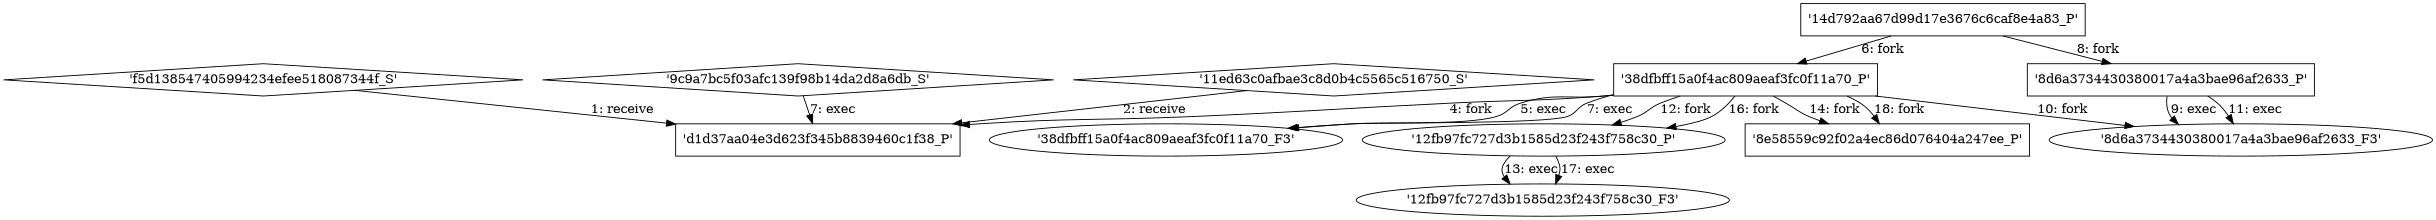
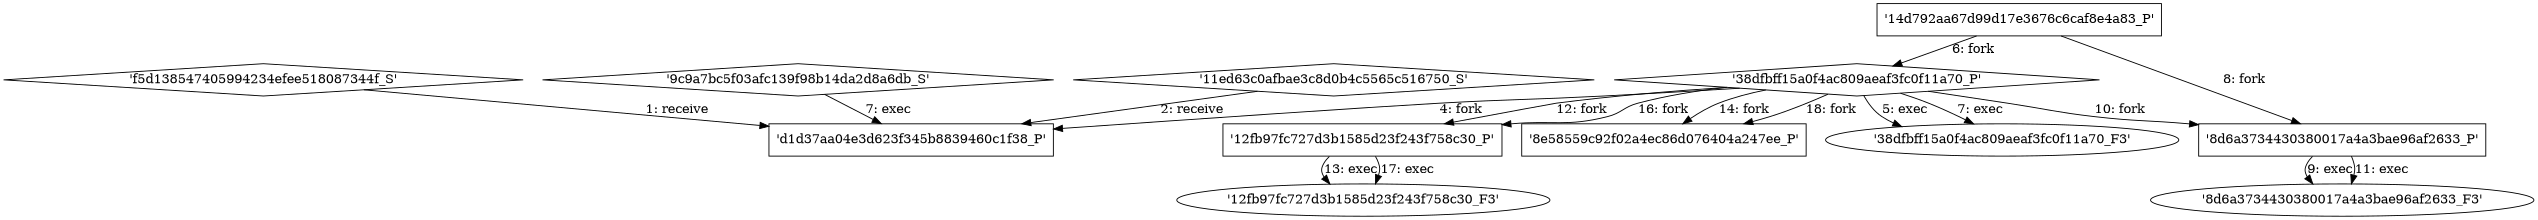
node "'38dfbff15a0f4ac809aeaf3fc0f11a70_P'": shape box -> diamond
edge "'38dfbff15a0f4ac809aeaf3fc0f11a70_P'" -> "'8d6a3734430380017a4a3bae96af2633_F3'": now "'38dfbff15a0f4ac809aeaf3fc0f11a70_P'" -> "'8d6a3734430380017a4a3bae96af2633_P'"
node "'12fb97fc727d3b1585d23f243f758c30_P'": shape ellipse -> box
